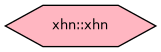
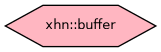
node "xhn::xhn": label "xhn::xhn" -> "xhn::buffer"
